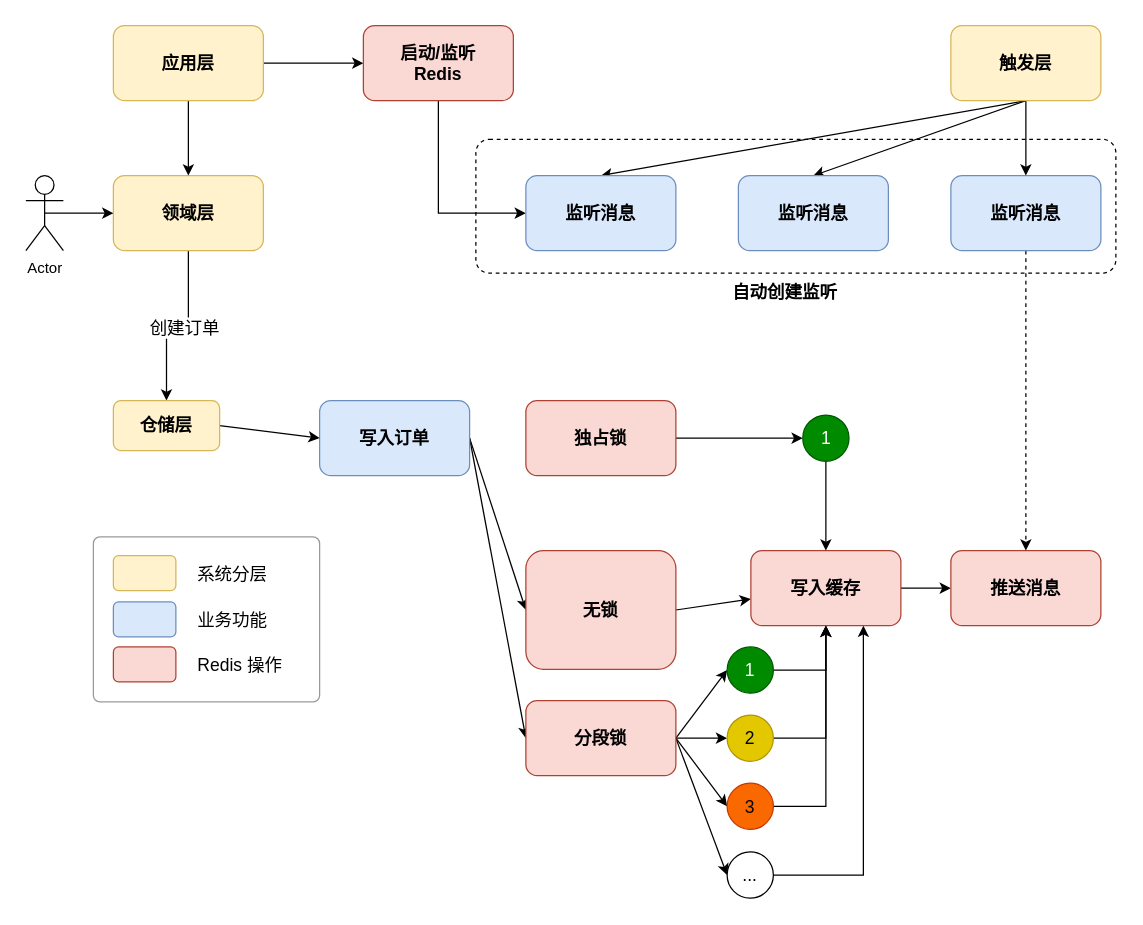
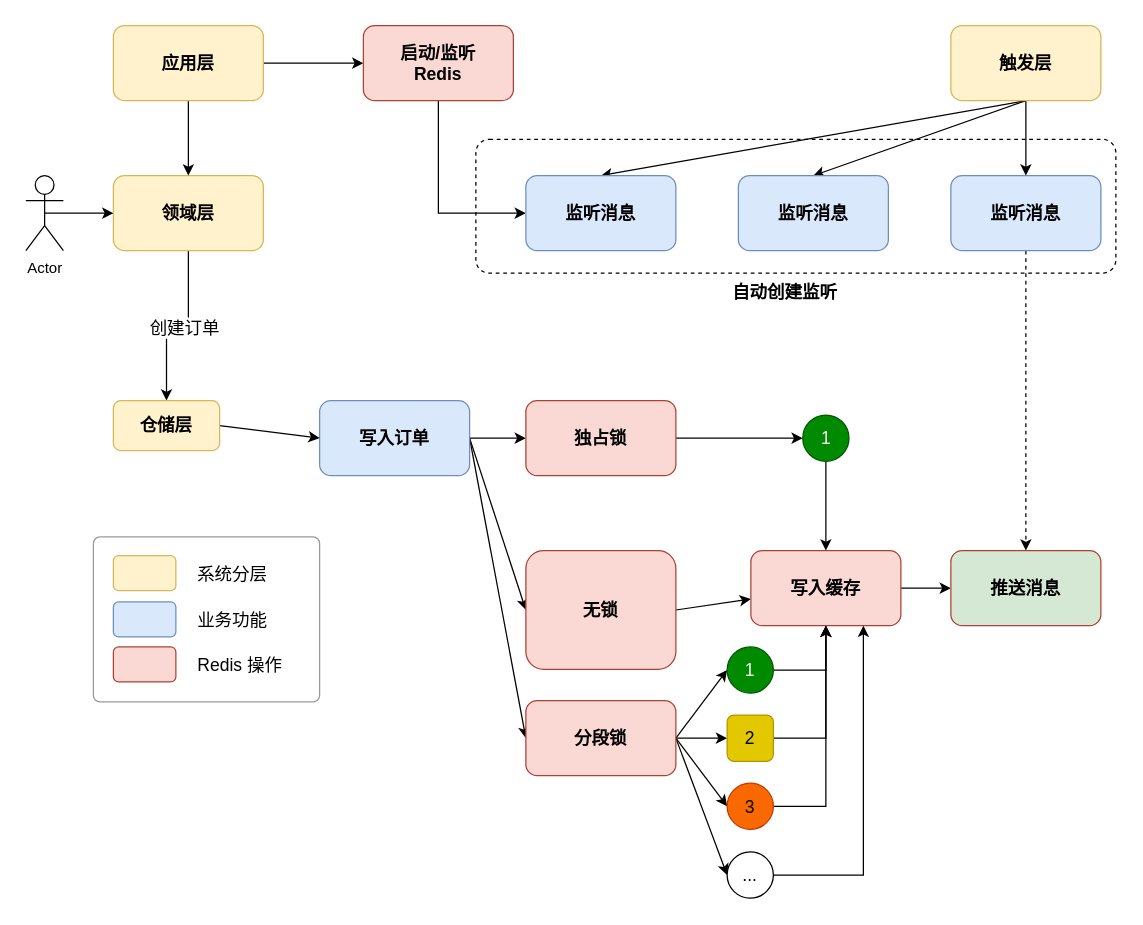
edge "写入订单" -> "独占锁": added
node "推送消息": fillcolor #fad9d5 -> #d5e8d4
node "2": shape ellipse -> rounded rectangle
